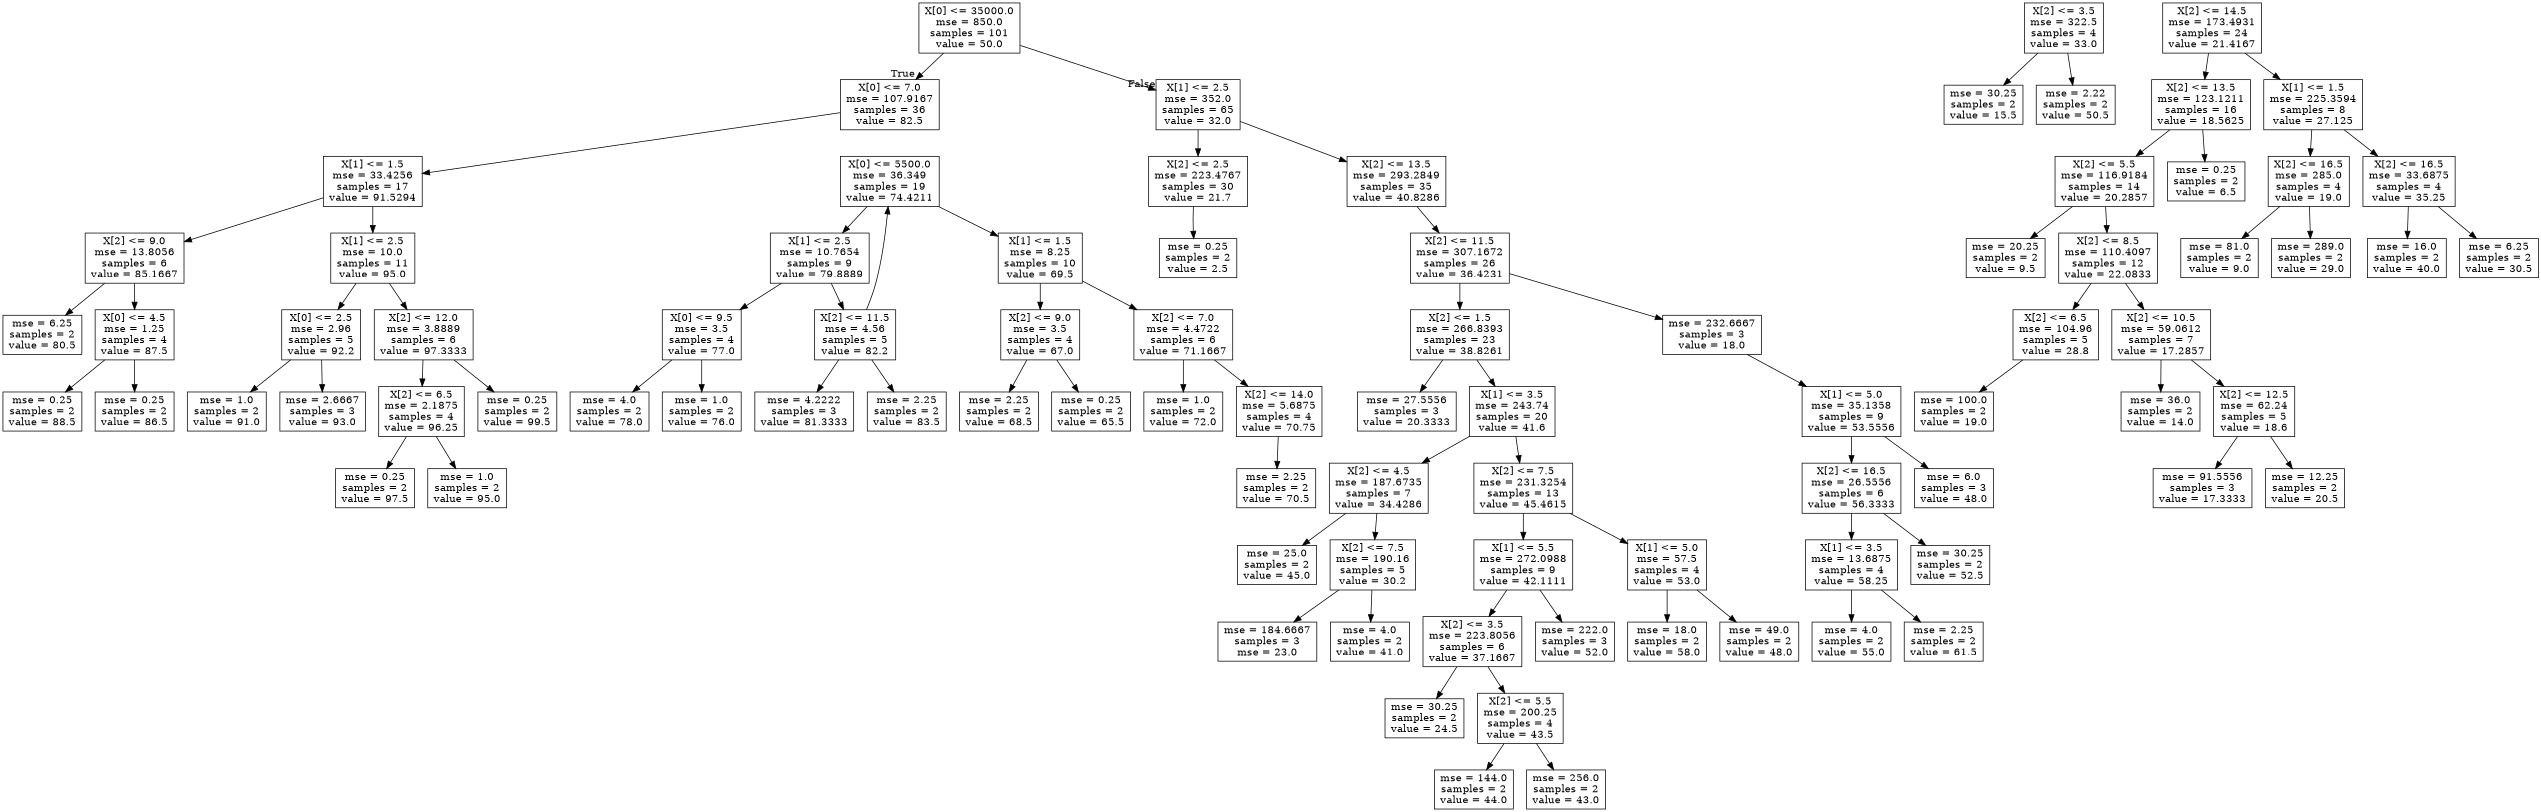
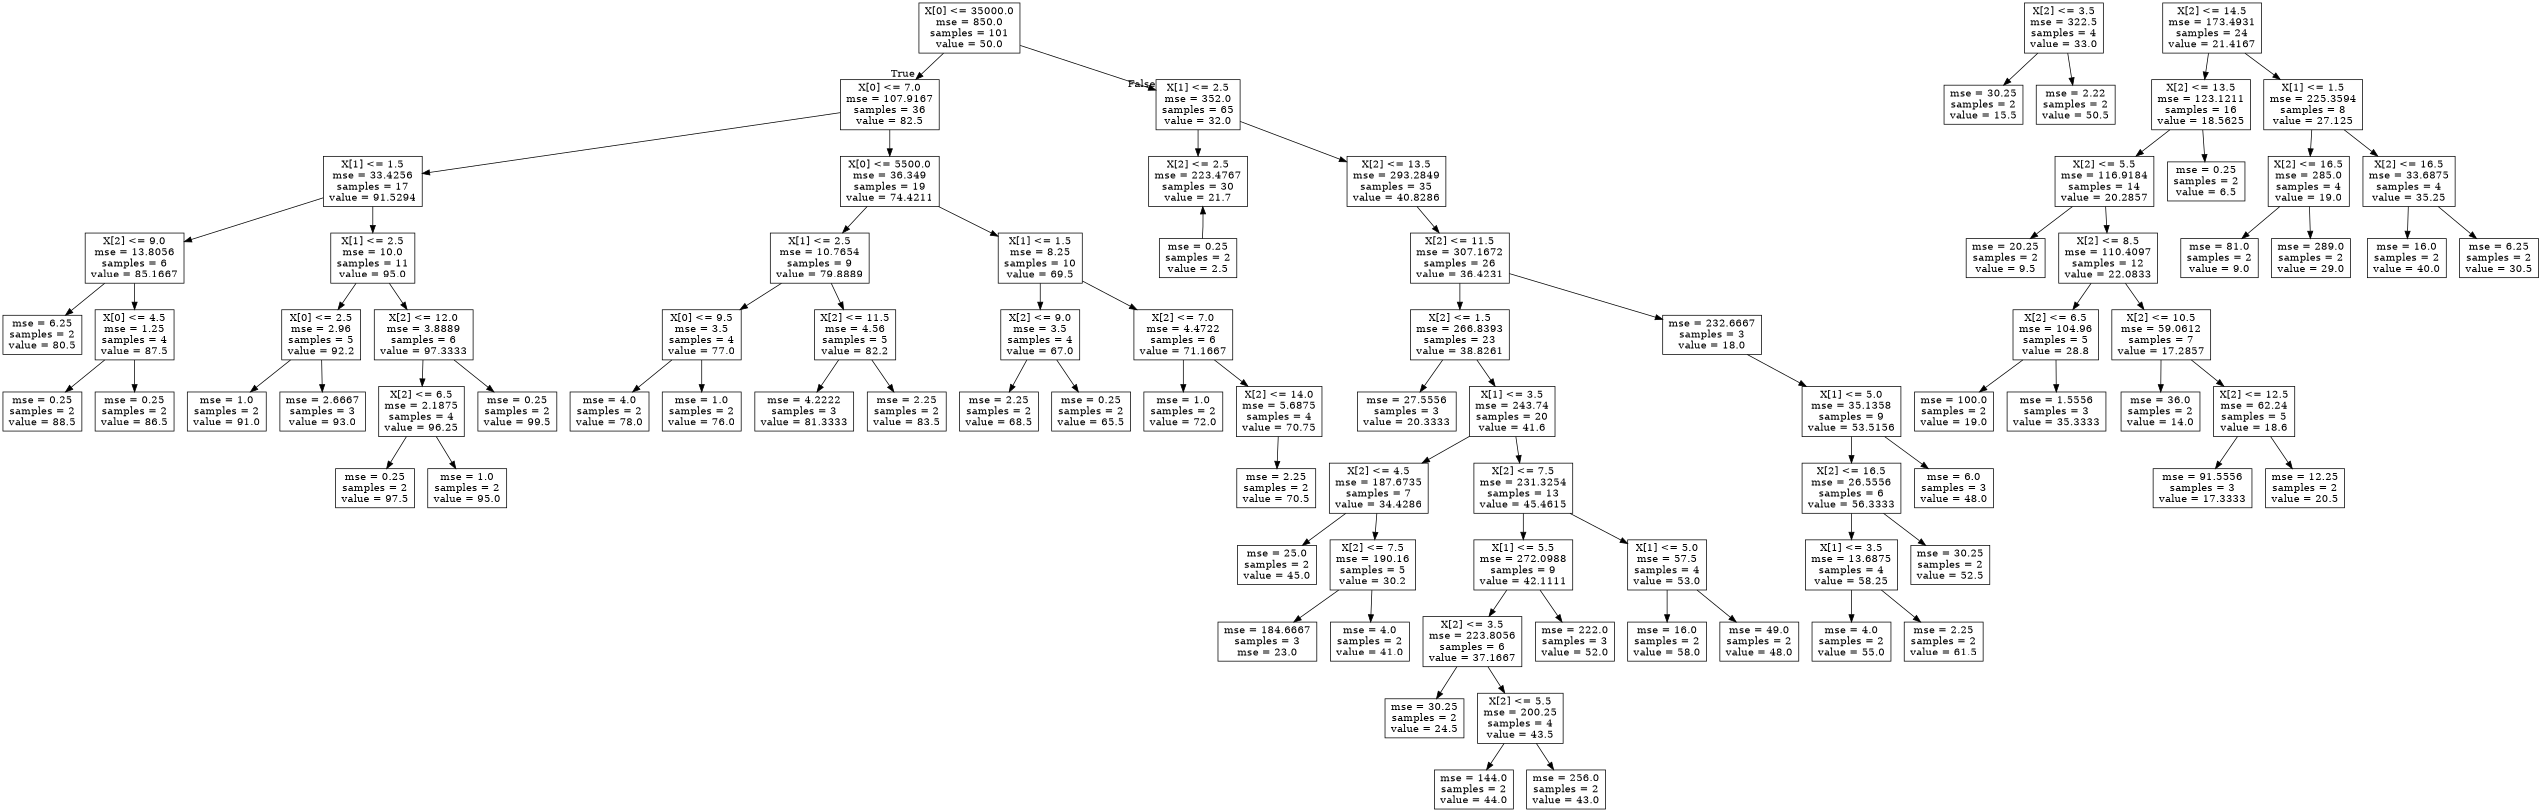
edge "X[2] <= 2.5 mse = 223.4767 samples = 30 value = 21.7" -> "mse = 0.25 samples = 2 value = 2.5": reversed
edge "X[2] <= 11.5 mse = 4.56 samples = 5 value = 82.2" -> "X[0] <= 5500.0 mse = 36.349 samples = 19 value = 74.4211": now "X[0] <= 7.0 mse = 107.9167 samples = 36 value = 82.5" -> "X[0] <= 5500.0 mse = 36.349 samples = 19 value = 74.4211"
node "X[1] <= 5.0 mse = 35.1358 samples = 9 value = 53.5556": label "X[1] <= 5.0 mse = 35.1358 samples = 9 value = 53.5556" -> "X[1] <= 5.0 mse = 35.1358 samples = 9 value = 53.5156"
node "mse = 1.5556 samples = 3 value = 35.3333": added
node "mse = 18.0 samples = 2 value = 58.0": label "mse = 18.0 samples = 2 value = 58.0" -> "mse = 16.0 samples = 2 value = 58.0"
